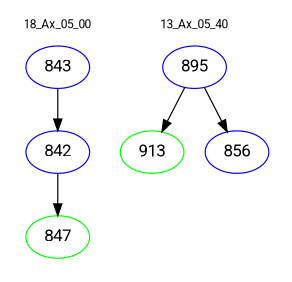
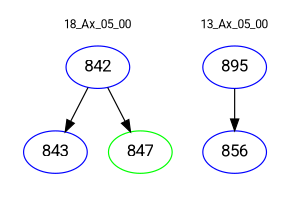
cluster "13_Ax_05_40": label "13_Ax_05_40" -> "13_Ax_05_00"
edge "843" -> "842": reversed
node "913": removed
